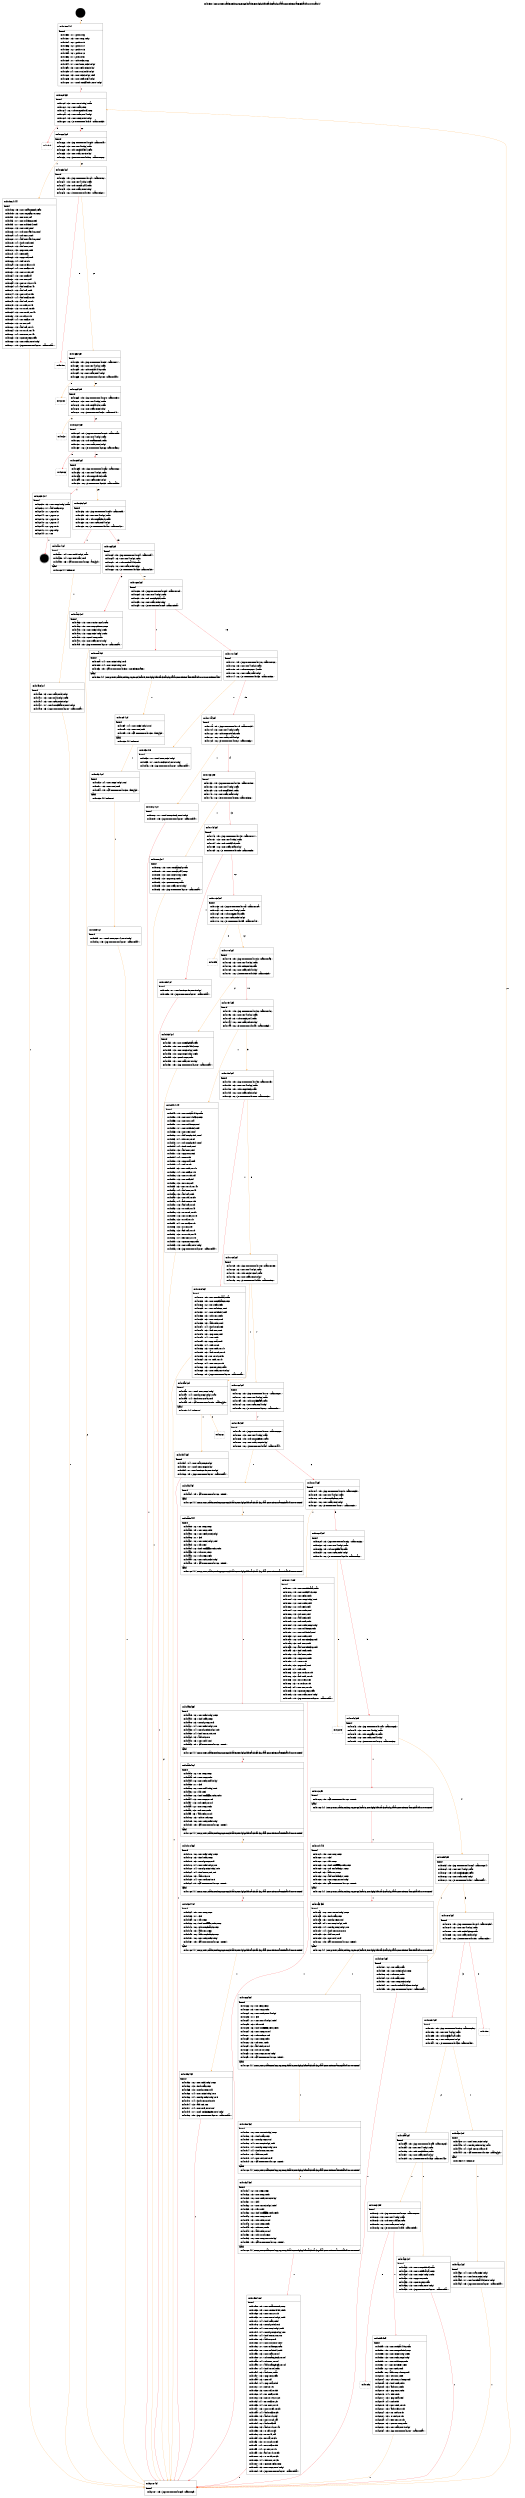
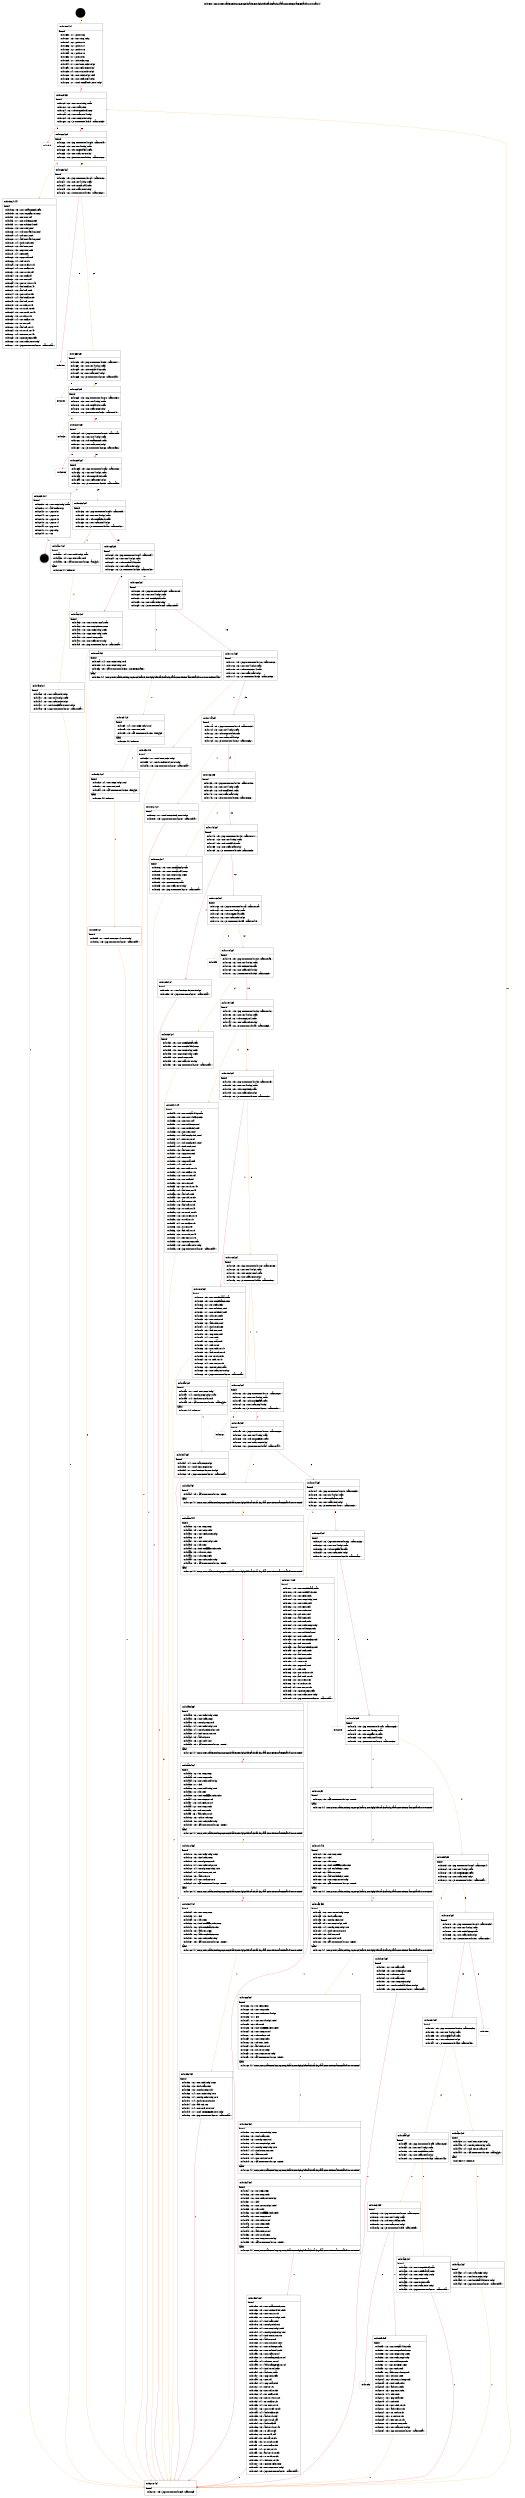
edge "0x401ba0 [20]" -> "0x402161": now "0x4017e2 [25]" -> "0x402161"
edge "0x401f38 [19]" -> "0x402187 [5]": added, label "1"
